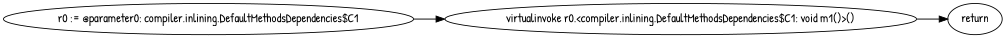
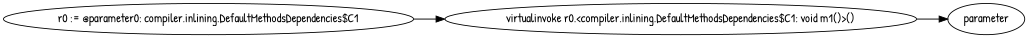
node "return": label "return" -> "parameter"
